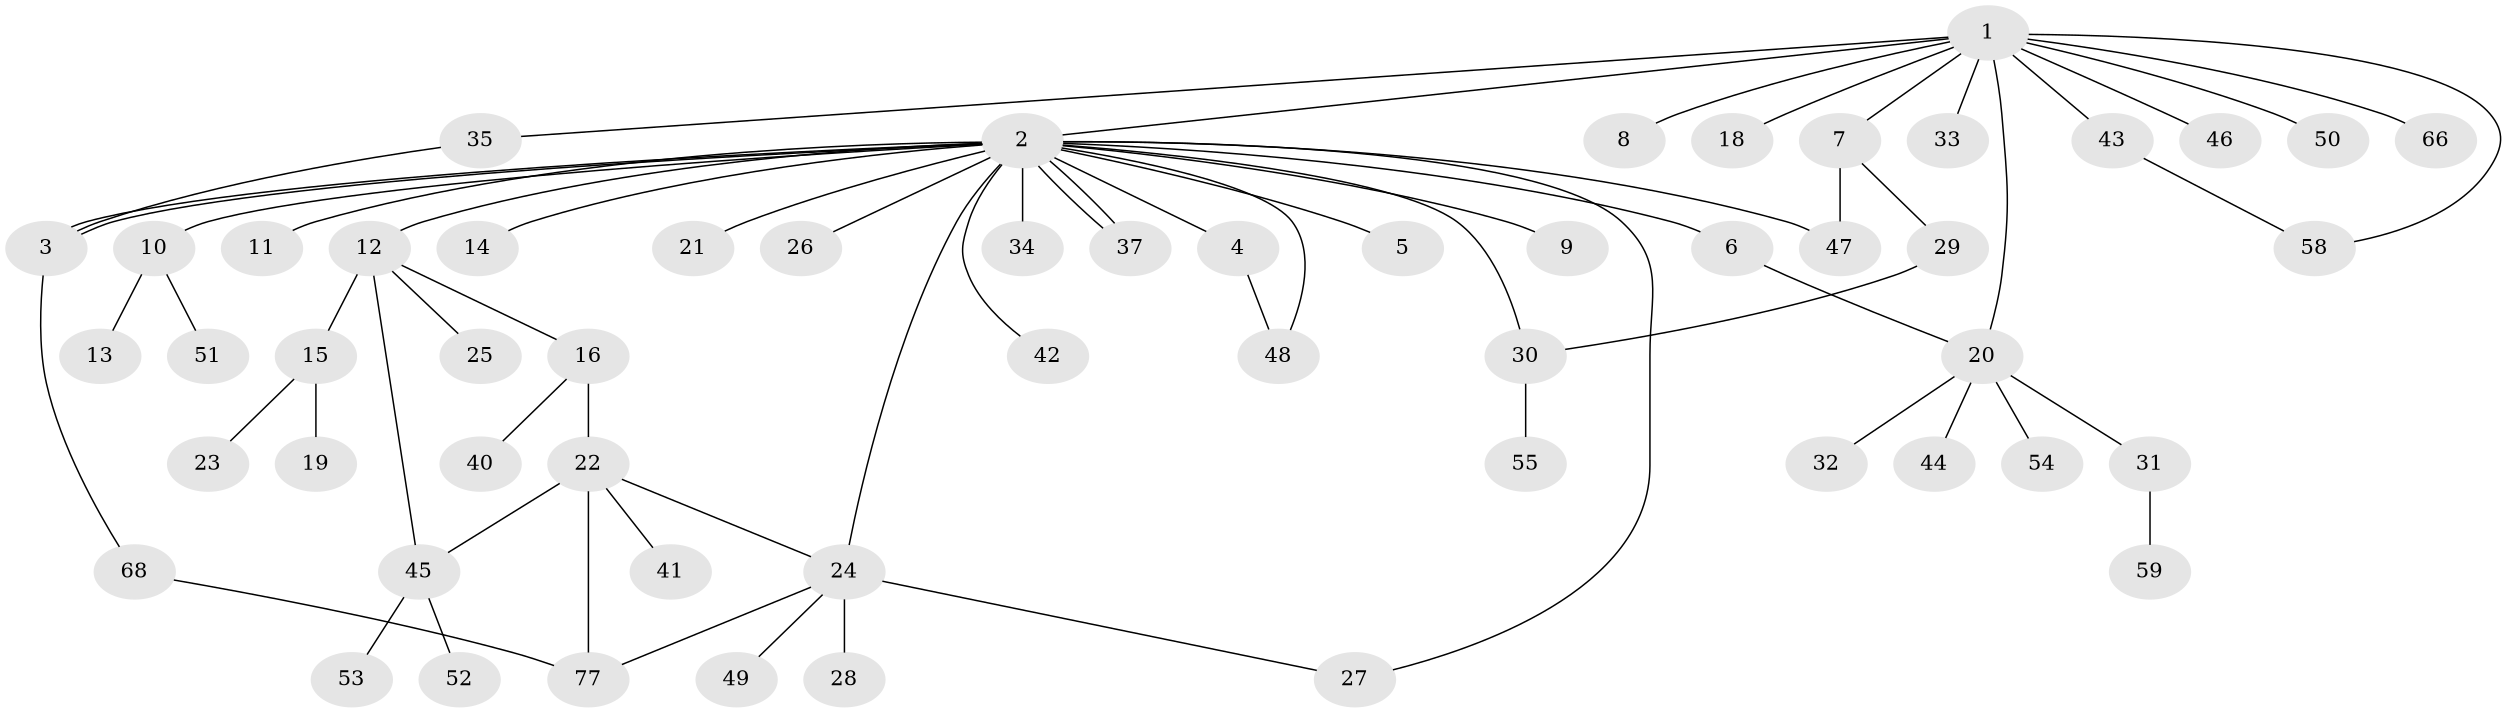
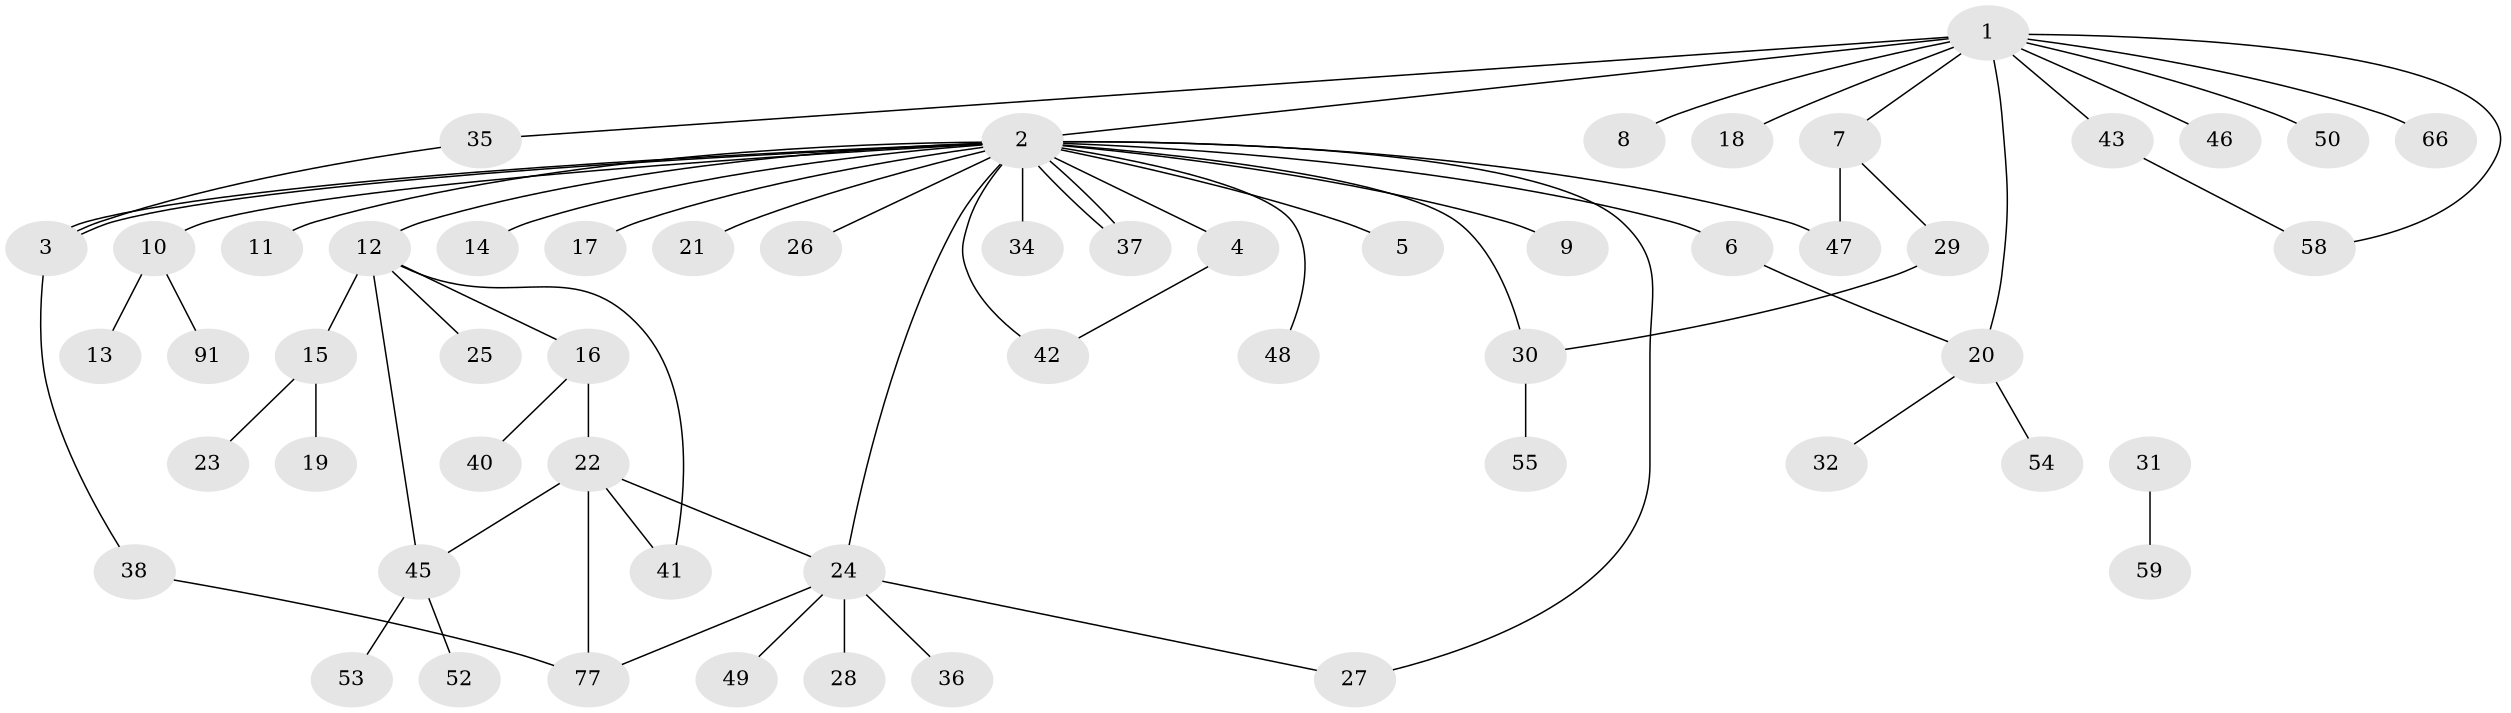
node "33": removed
node "17": added
edge "4" -- "48": now "4" -- "42"
edge "12" -- "41": added
node "51": label "51" -> "91"
edge "20" -- "31": removed
node "44": removed
node "68": label "68" -> "38"
node "36": added
